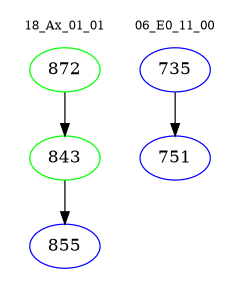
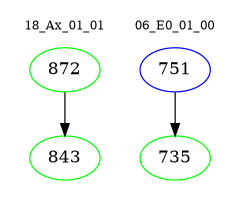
cluster "06_E0_11_00": label "06_E0_11_00" -> "06_E0_01_00"
node "735": color blue -> green
edge "735" -> "751": reversed
node "855": removed
